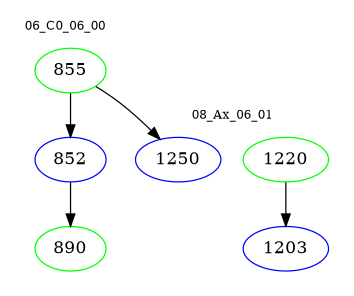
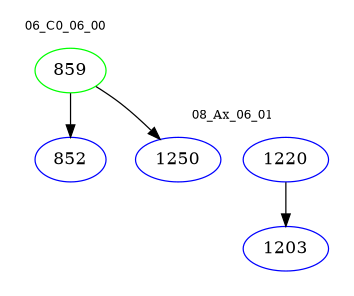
node "855": label "855" -> "859"
node "1220": color green -> blue
node "890": removed
